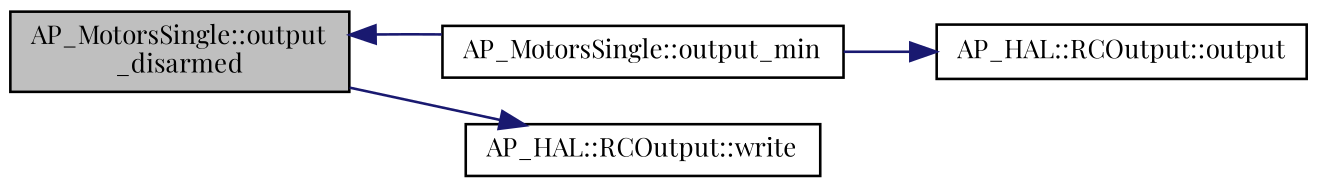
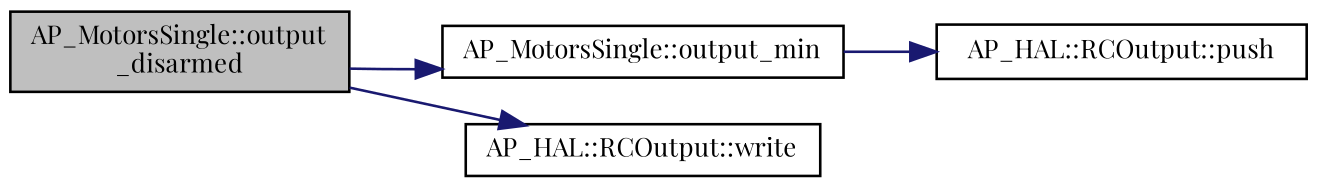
edge "AP_MotorsSingle::output_min" -> "AP_MotorsSingle::output _disarmed": reversed
node "AP_HAL::RCOutput::output": label "AP_HAL::RCOutput::output" -> "AP_HAL::RCOutput::push"
